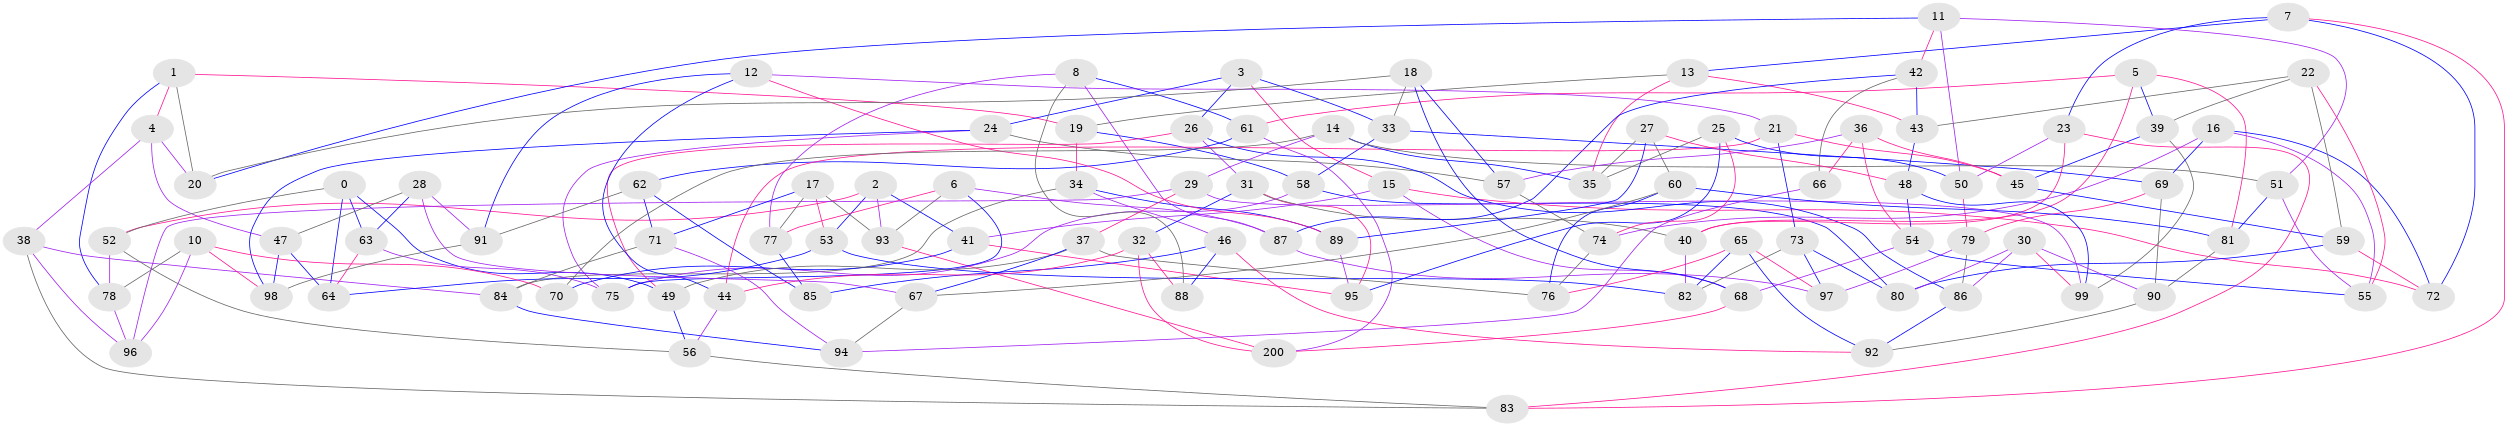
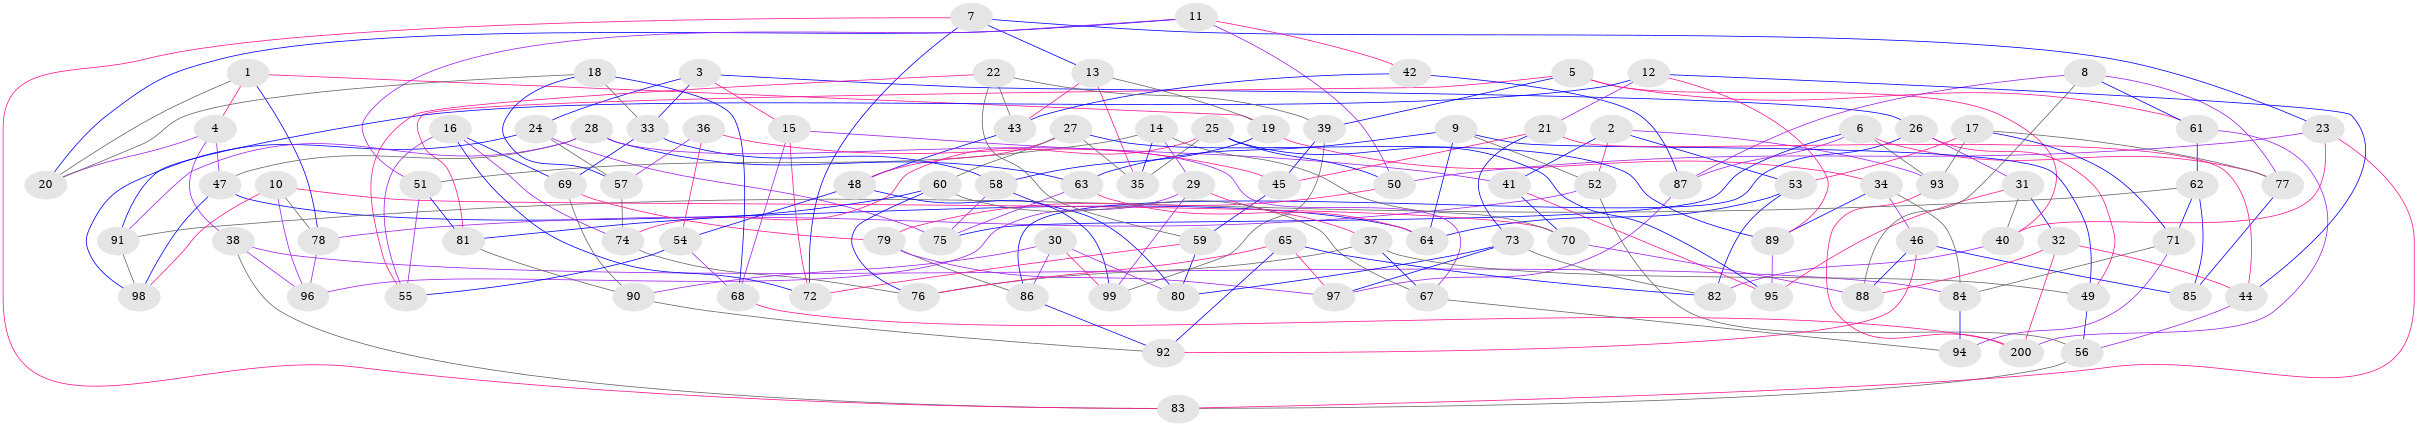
node "0": label "0" -> "9"
node "66": removed
edge "70" -- "88": added
